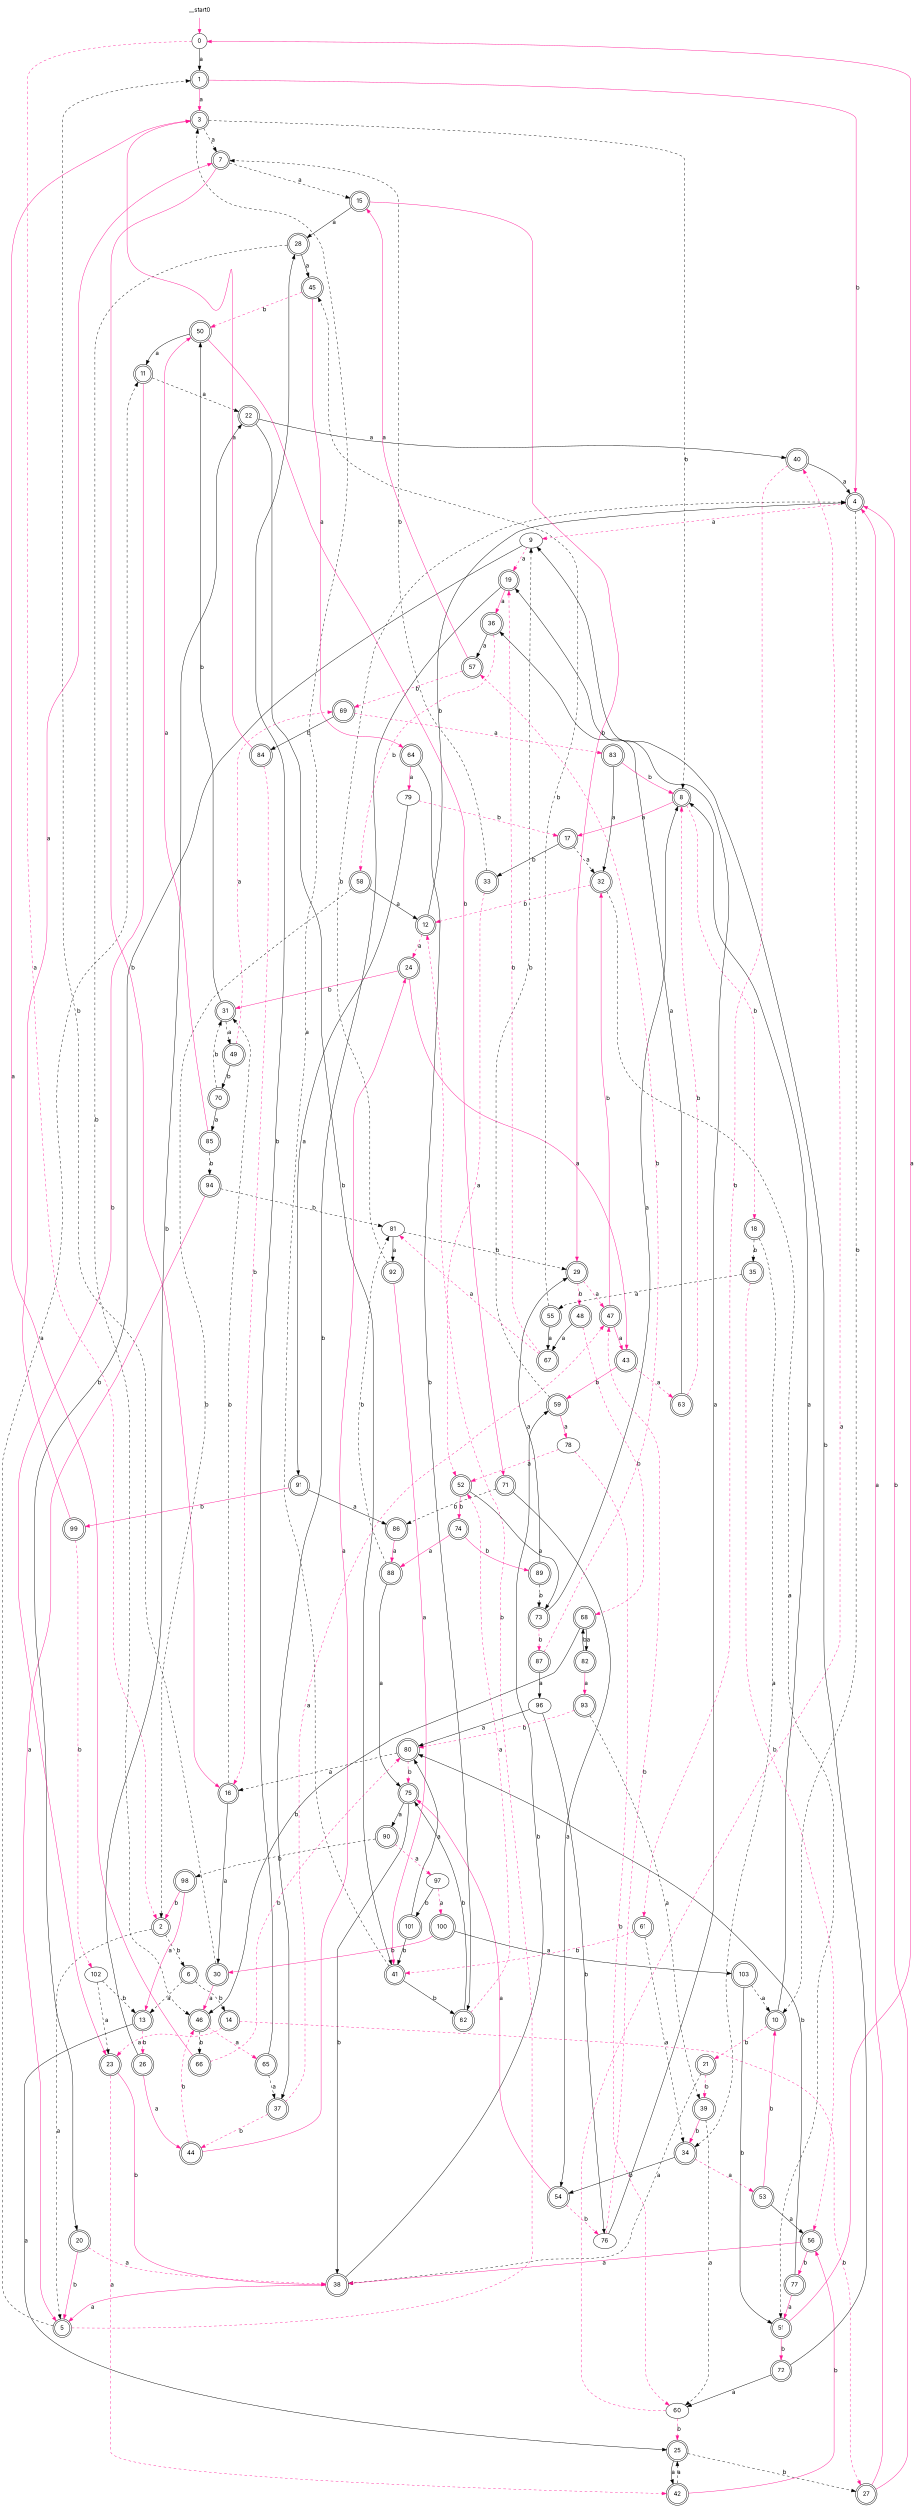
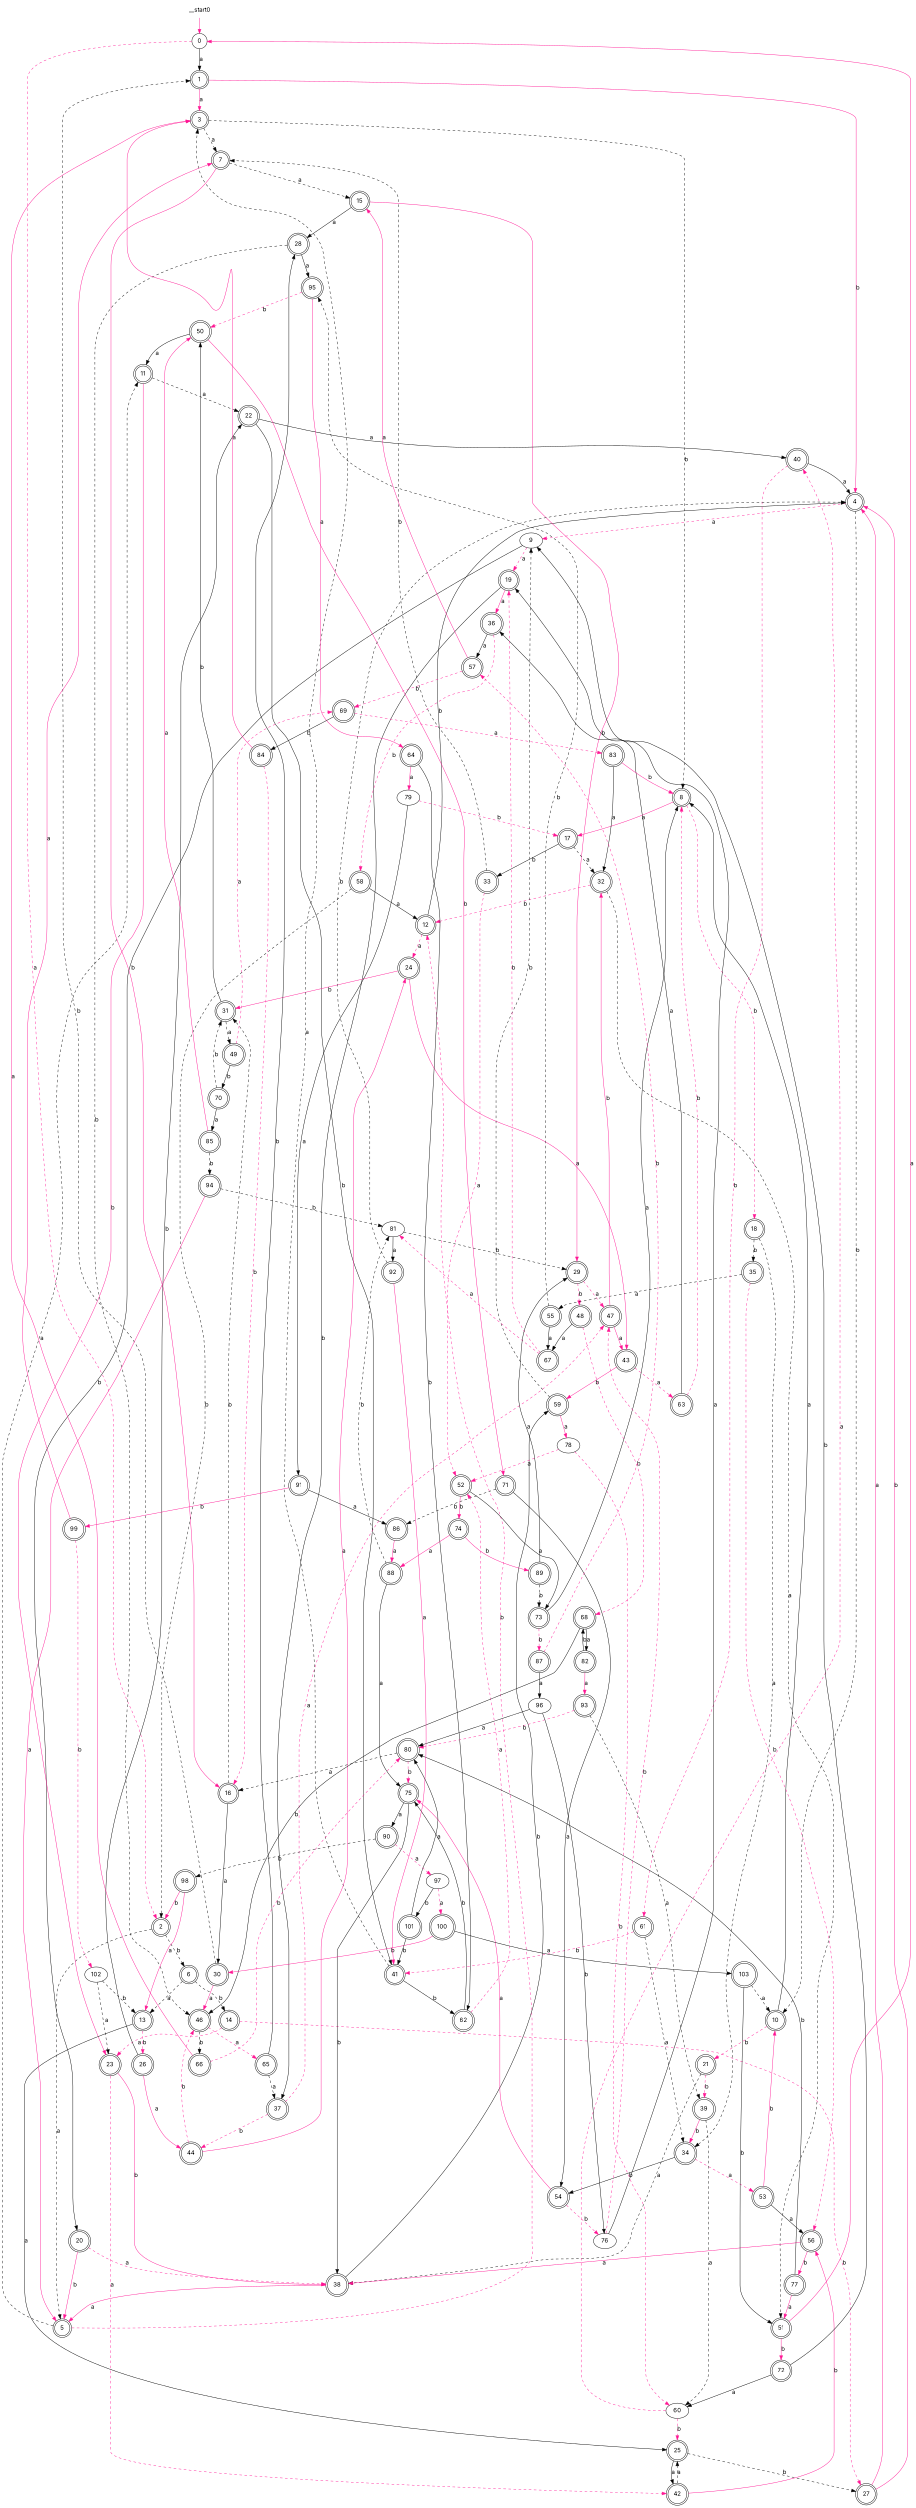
node "45": label "45" -> "95"
